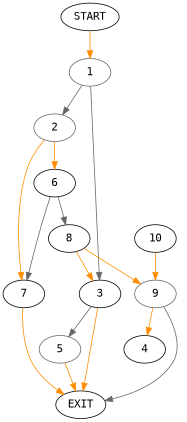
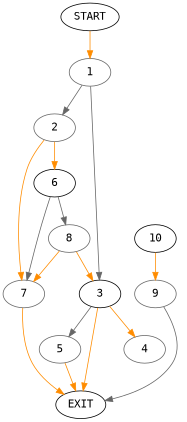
node "8": color black -> gray40
edge "8" -> "9": now "8" -> "7"
node "7": color black -> gray40
edge "9" -> "4": now "3" -> "4"
node "4": color black -> gray40
